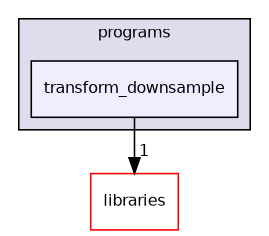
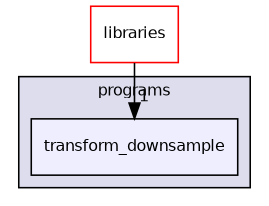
edge "transform_downsample" -> "libraries": reversed
